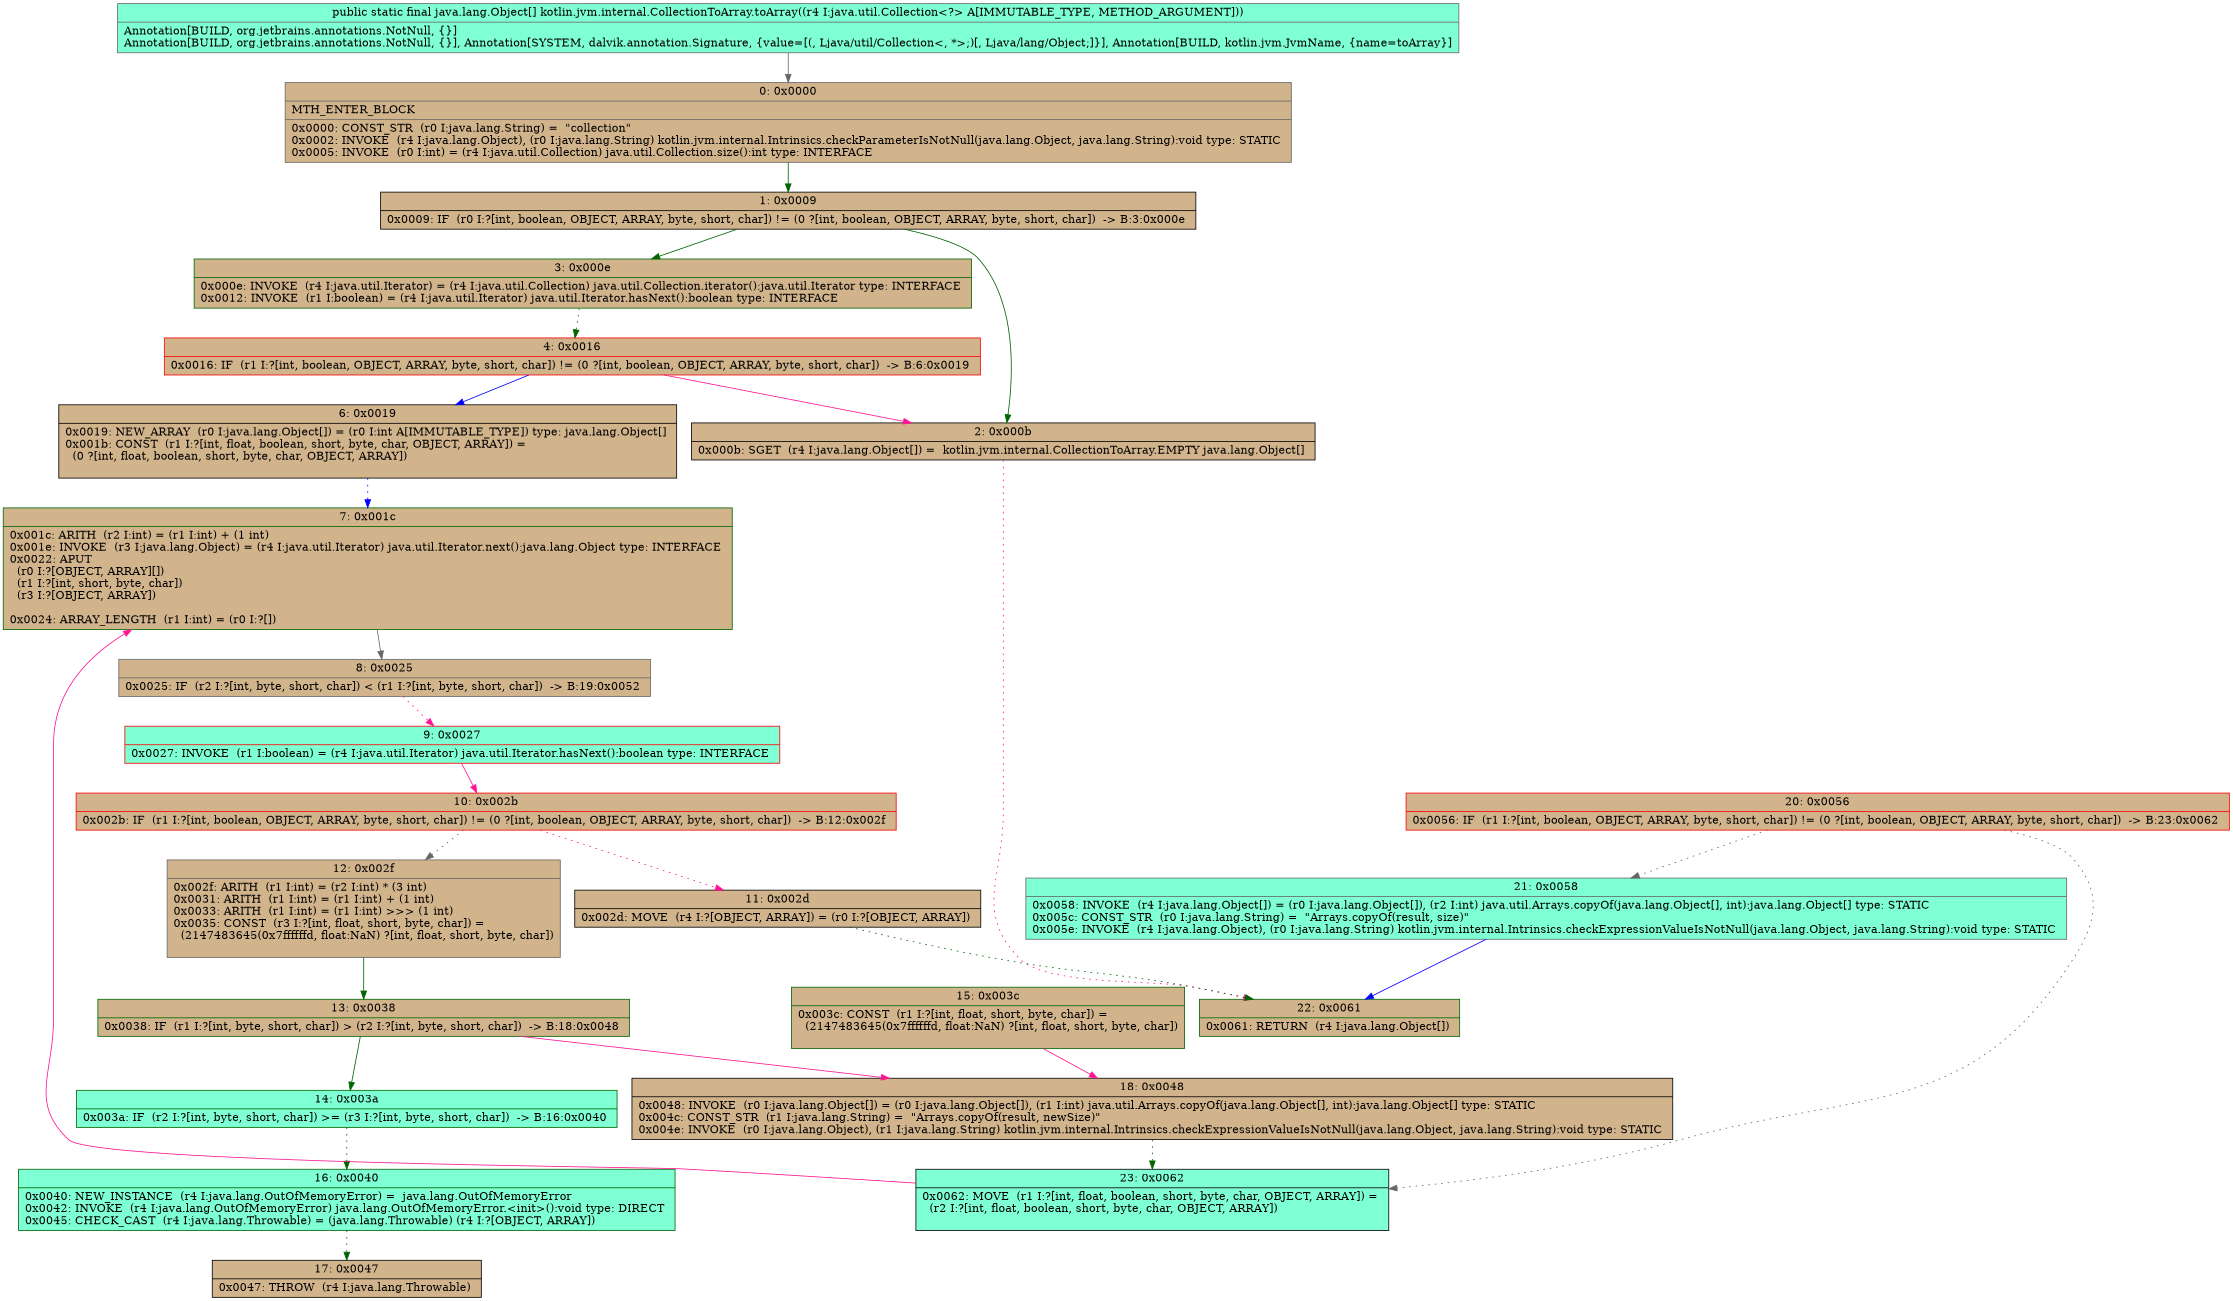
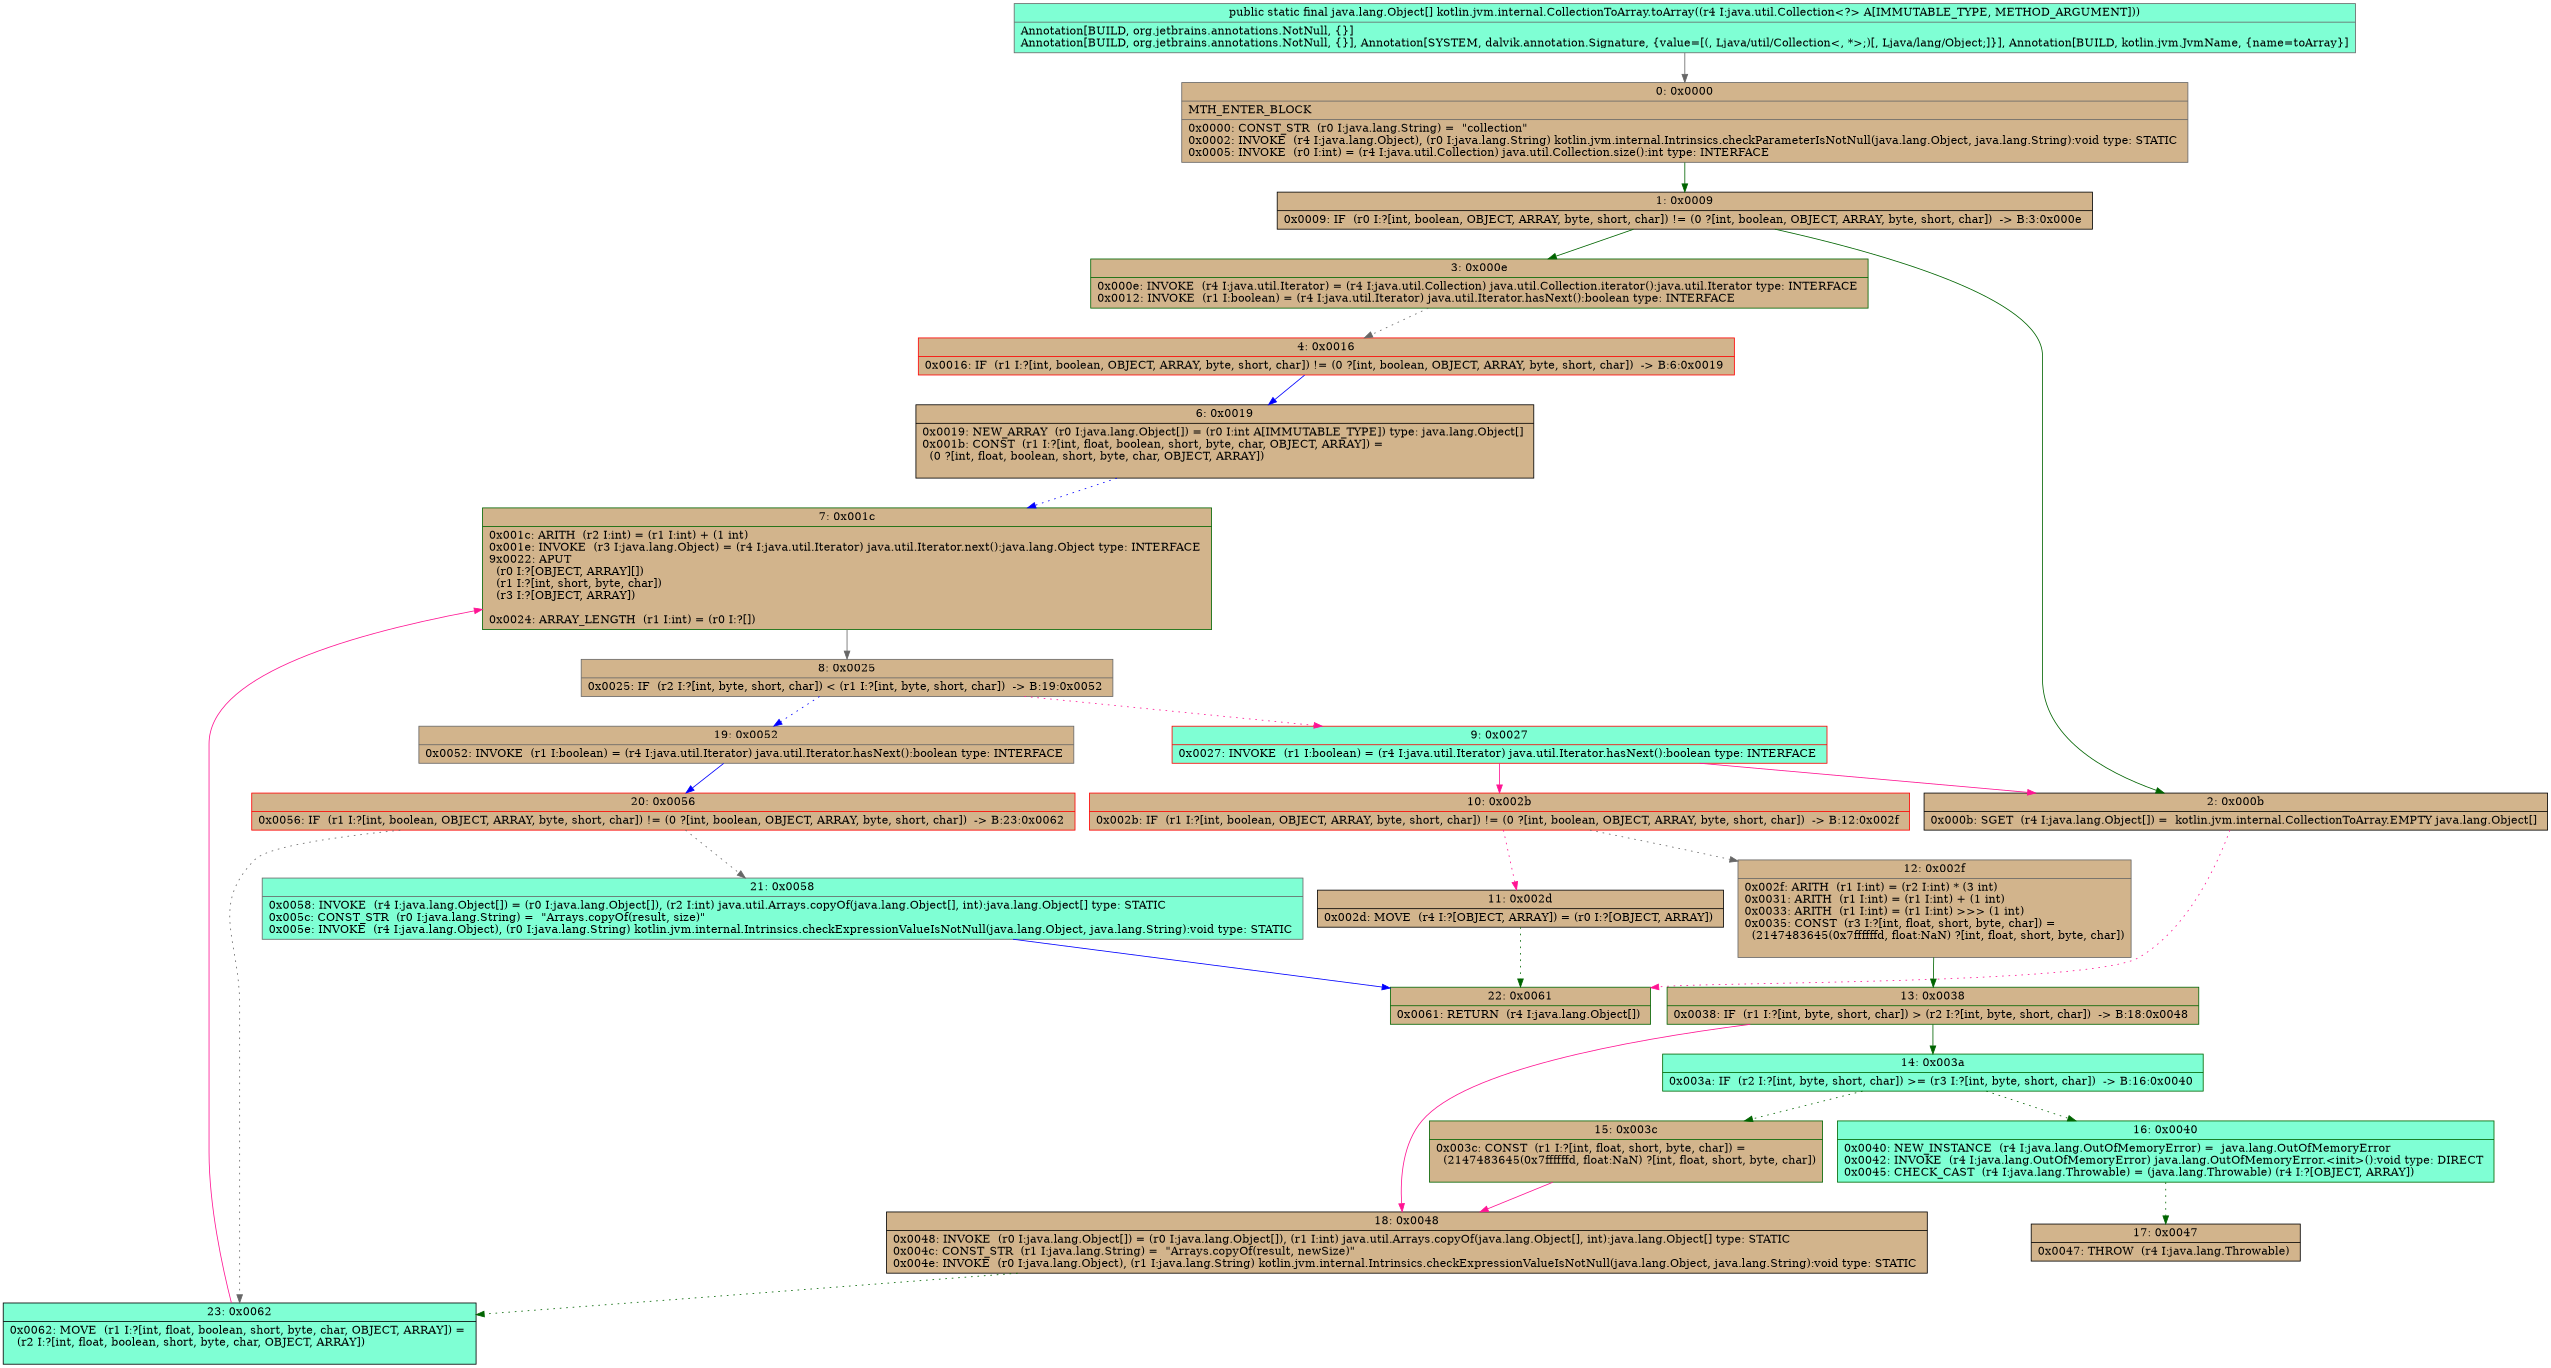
edge "3: 0x000e" -> "4: 0x0016": color darkgreen -> gray40
edge "4: 0x0016" -> "2: 0x000b": now "9: 0x0027" -> "2: 0x000b"
node "7: 0x001c": text "0x0022: APUT" -> "9x0022: APUT"
node "19: 0x0052": added
edge "14: 0x003a" -> "15: 0x003c": added
